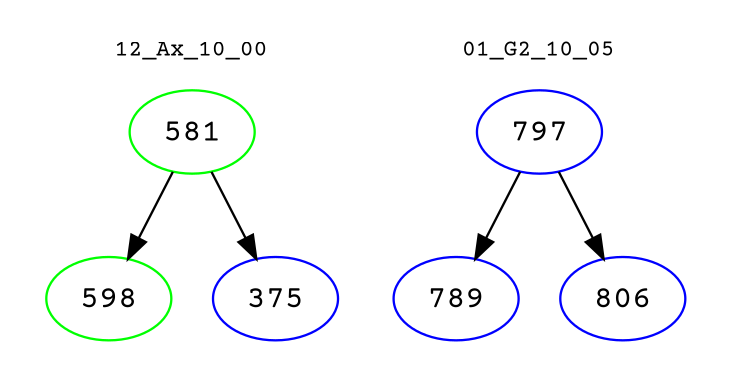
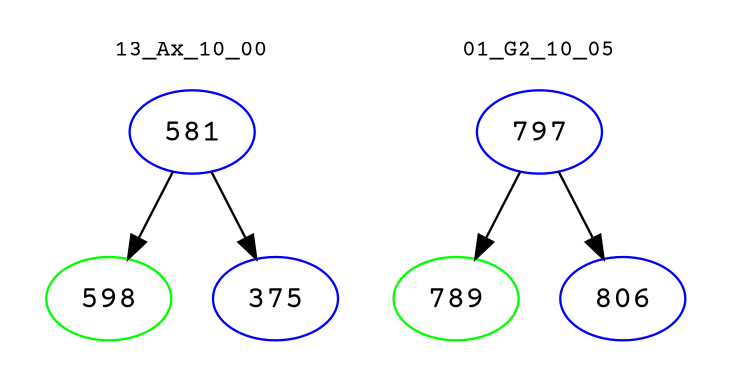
cluster "12_Ax_10_00": label "12_Ax_10_00" -> "13_Ax_10_00"
node "581": color green -> blue
node "789": color blue -> green
